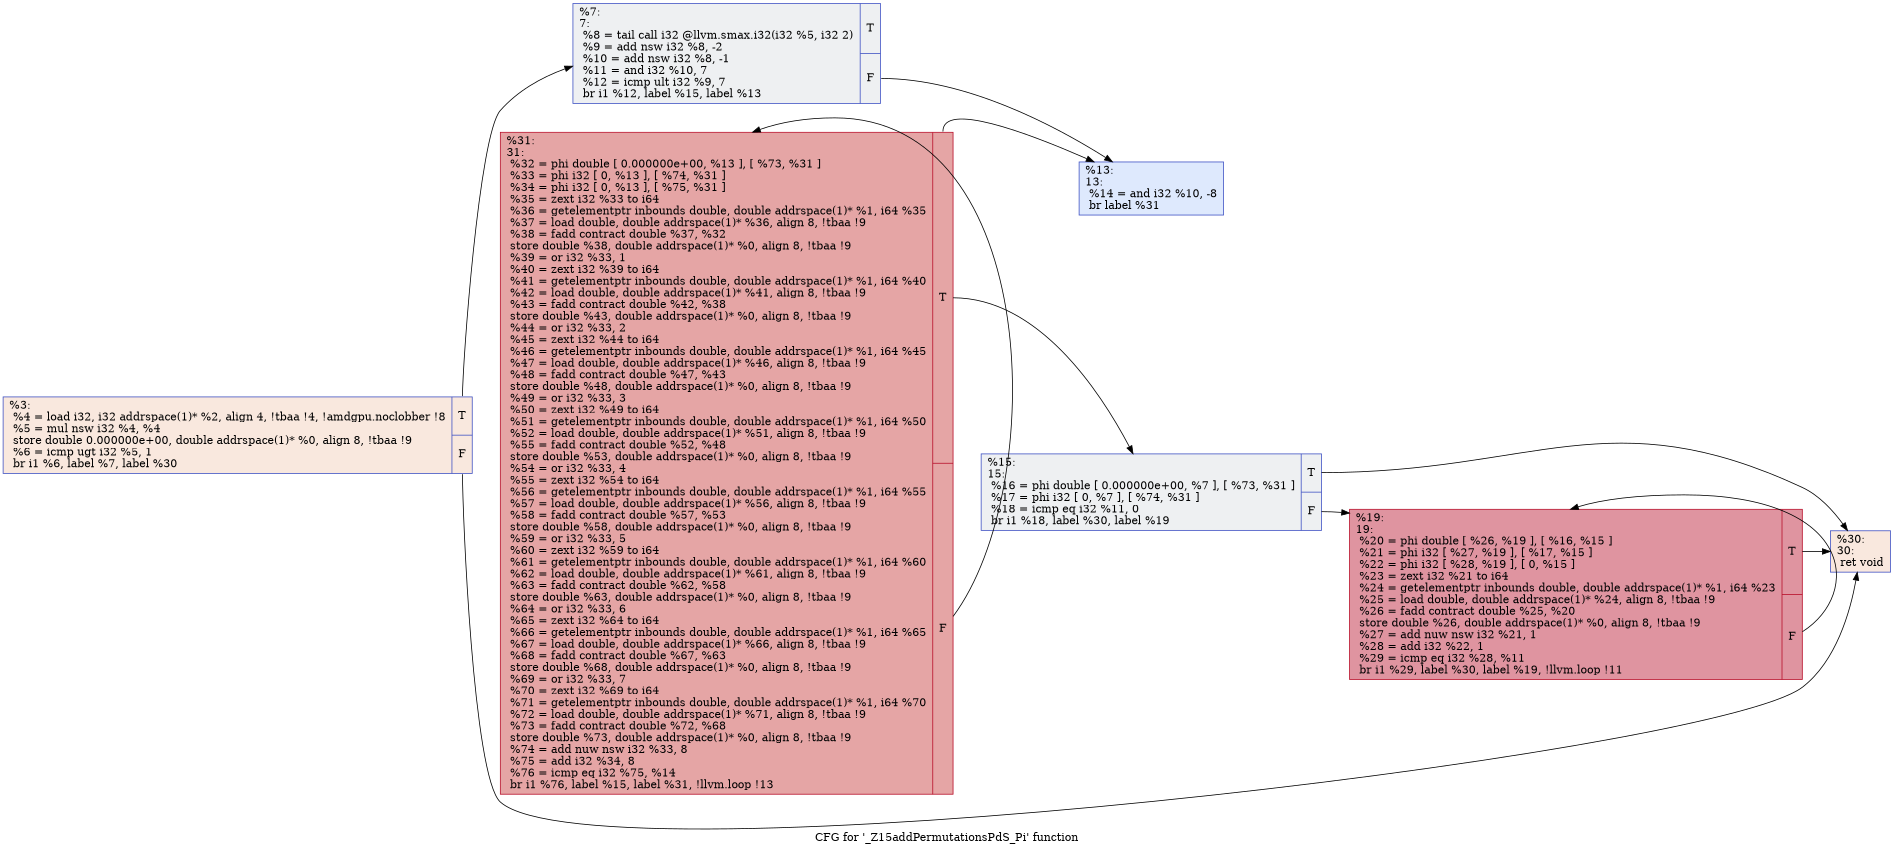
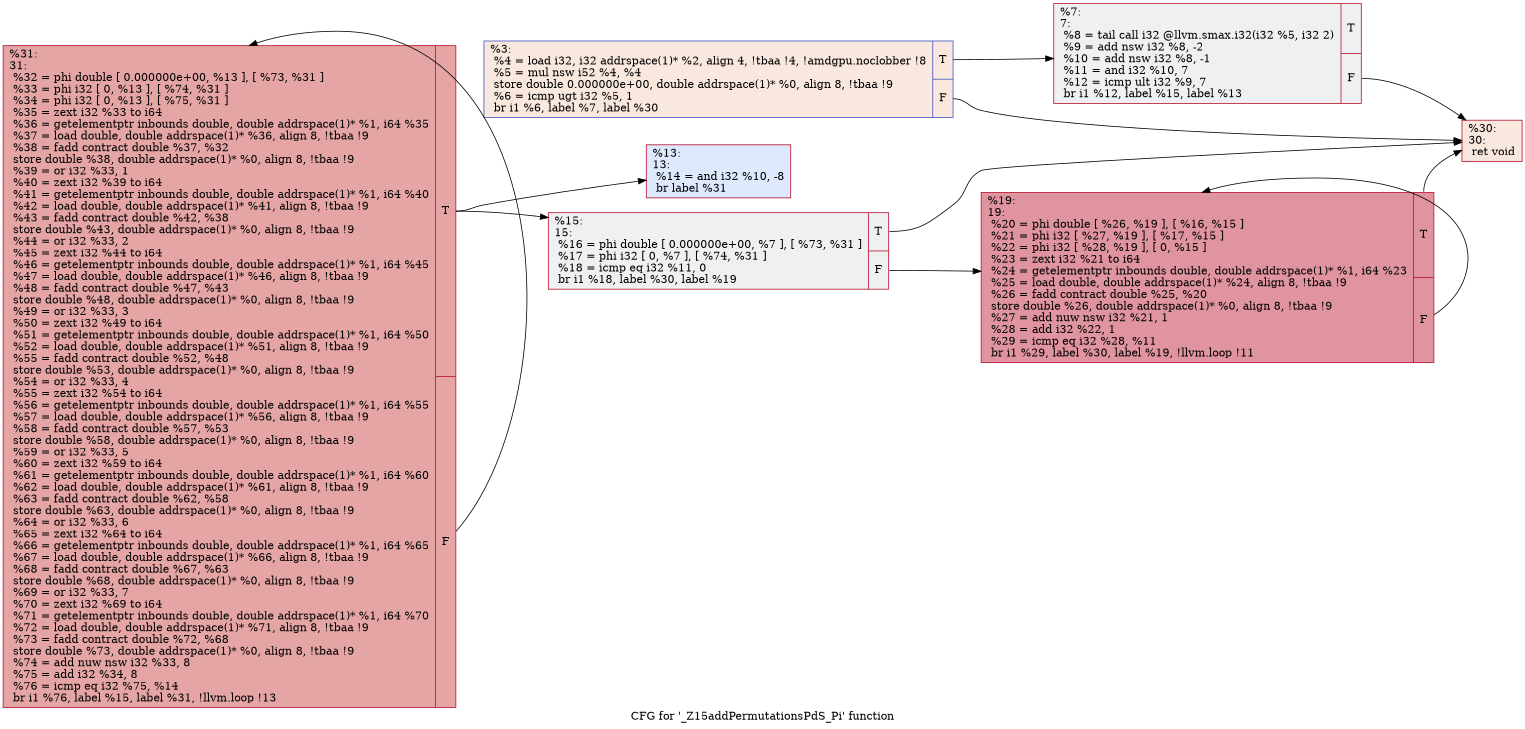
node "%7:": color #3d50c3ff -> #b70d28ff
edge "%7:" -> "%13:": now "%7:" -> "%30:"
node "%13:": color #3d50c3ff -> #b70d28ff
node "%3:": text "%5 = mul nsw i32 %4, %4" -> "%5 = mul nsw i52 %4, %4"
node "%15:": color #3d50c3ff -> #b70d28ff
node "%30:": color #3d50c3ff -> #b70d28ff
